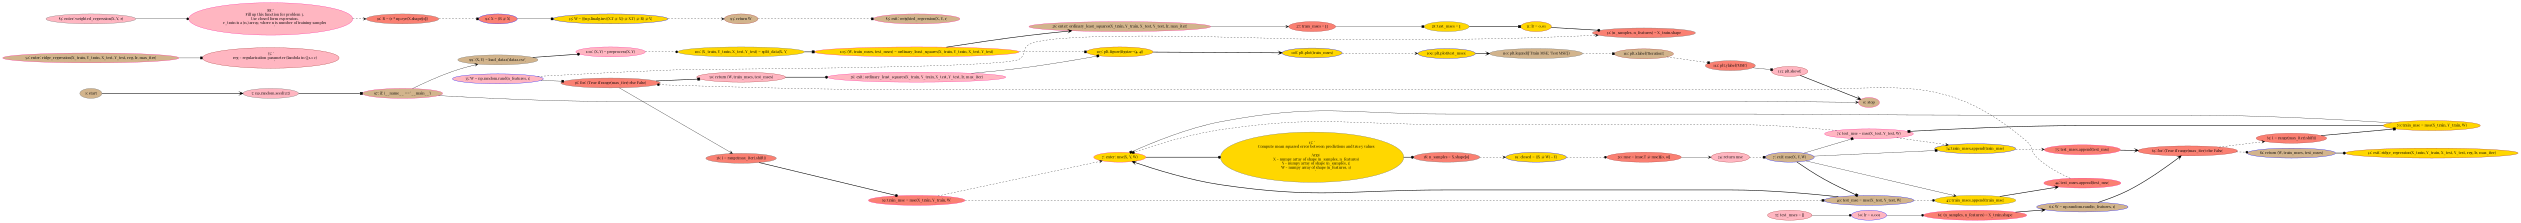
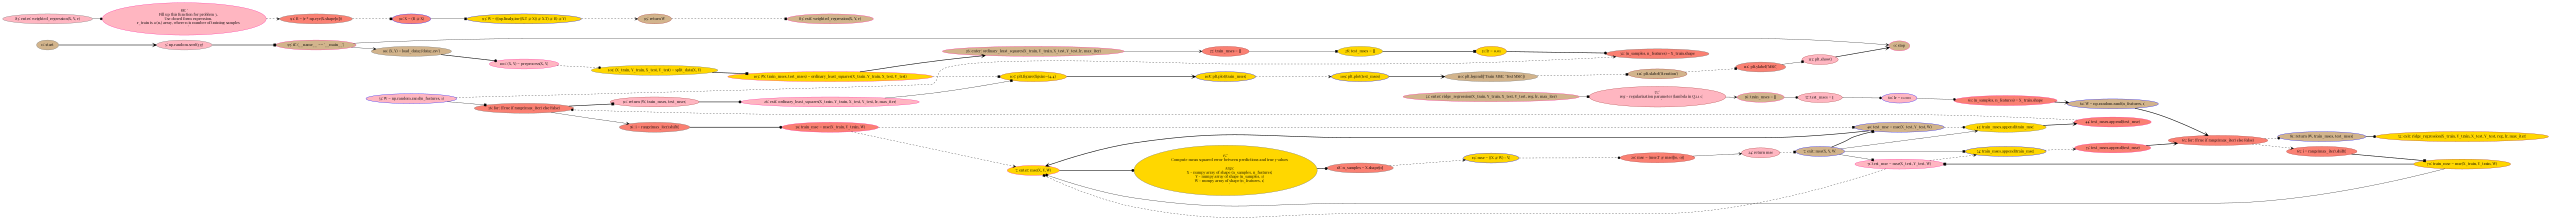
node "56: train_mses = []": added
node "19: closed = ((X @ W) - Y)": label "19: closed = ((X @ W) - Y)" -> "19: mse = ((X @ W) - Y)"
